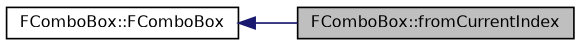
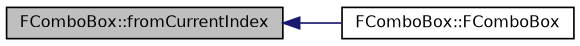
edge "FComboBox::fromCurrentIndex" -> "FComboBox::FComboBox": reversed
